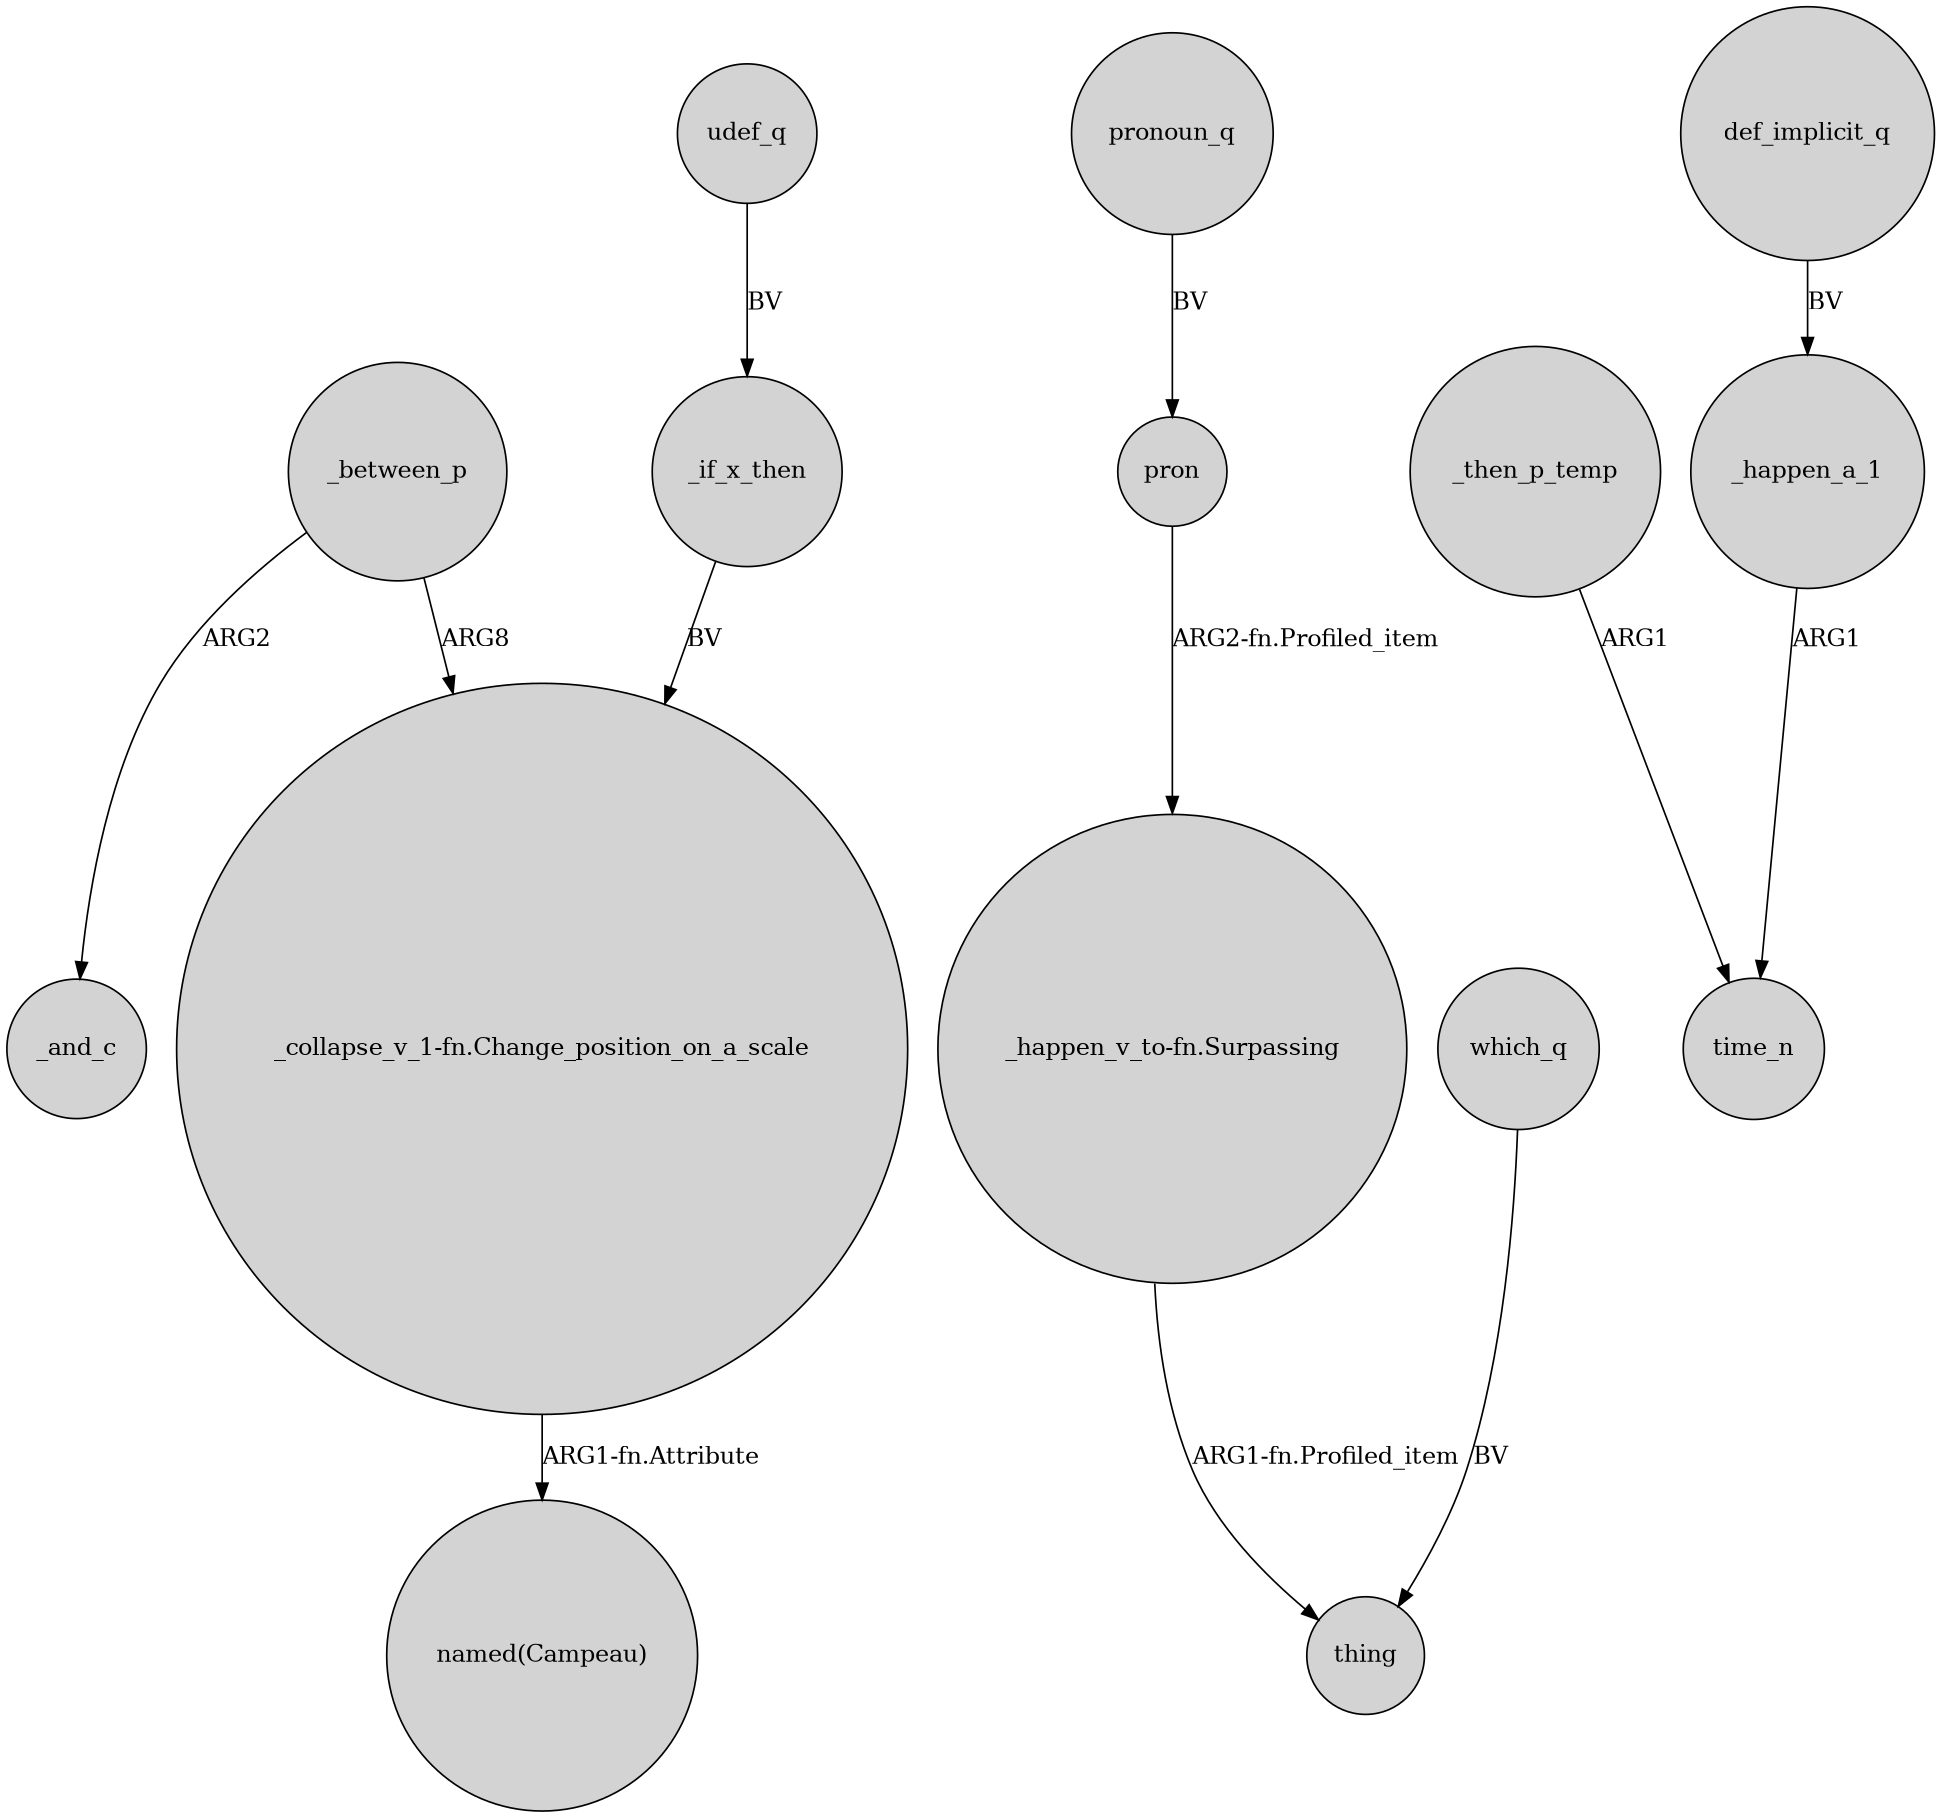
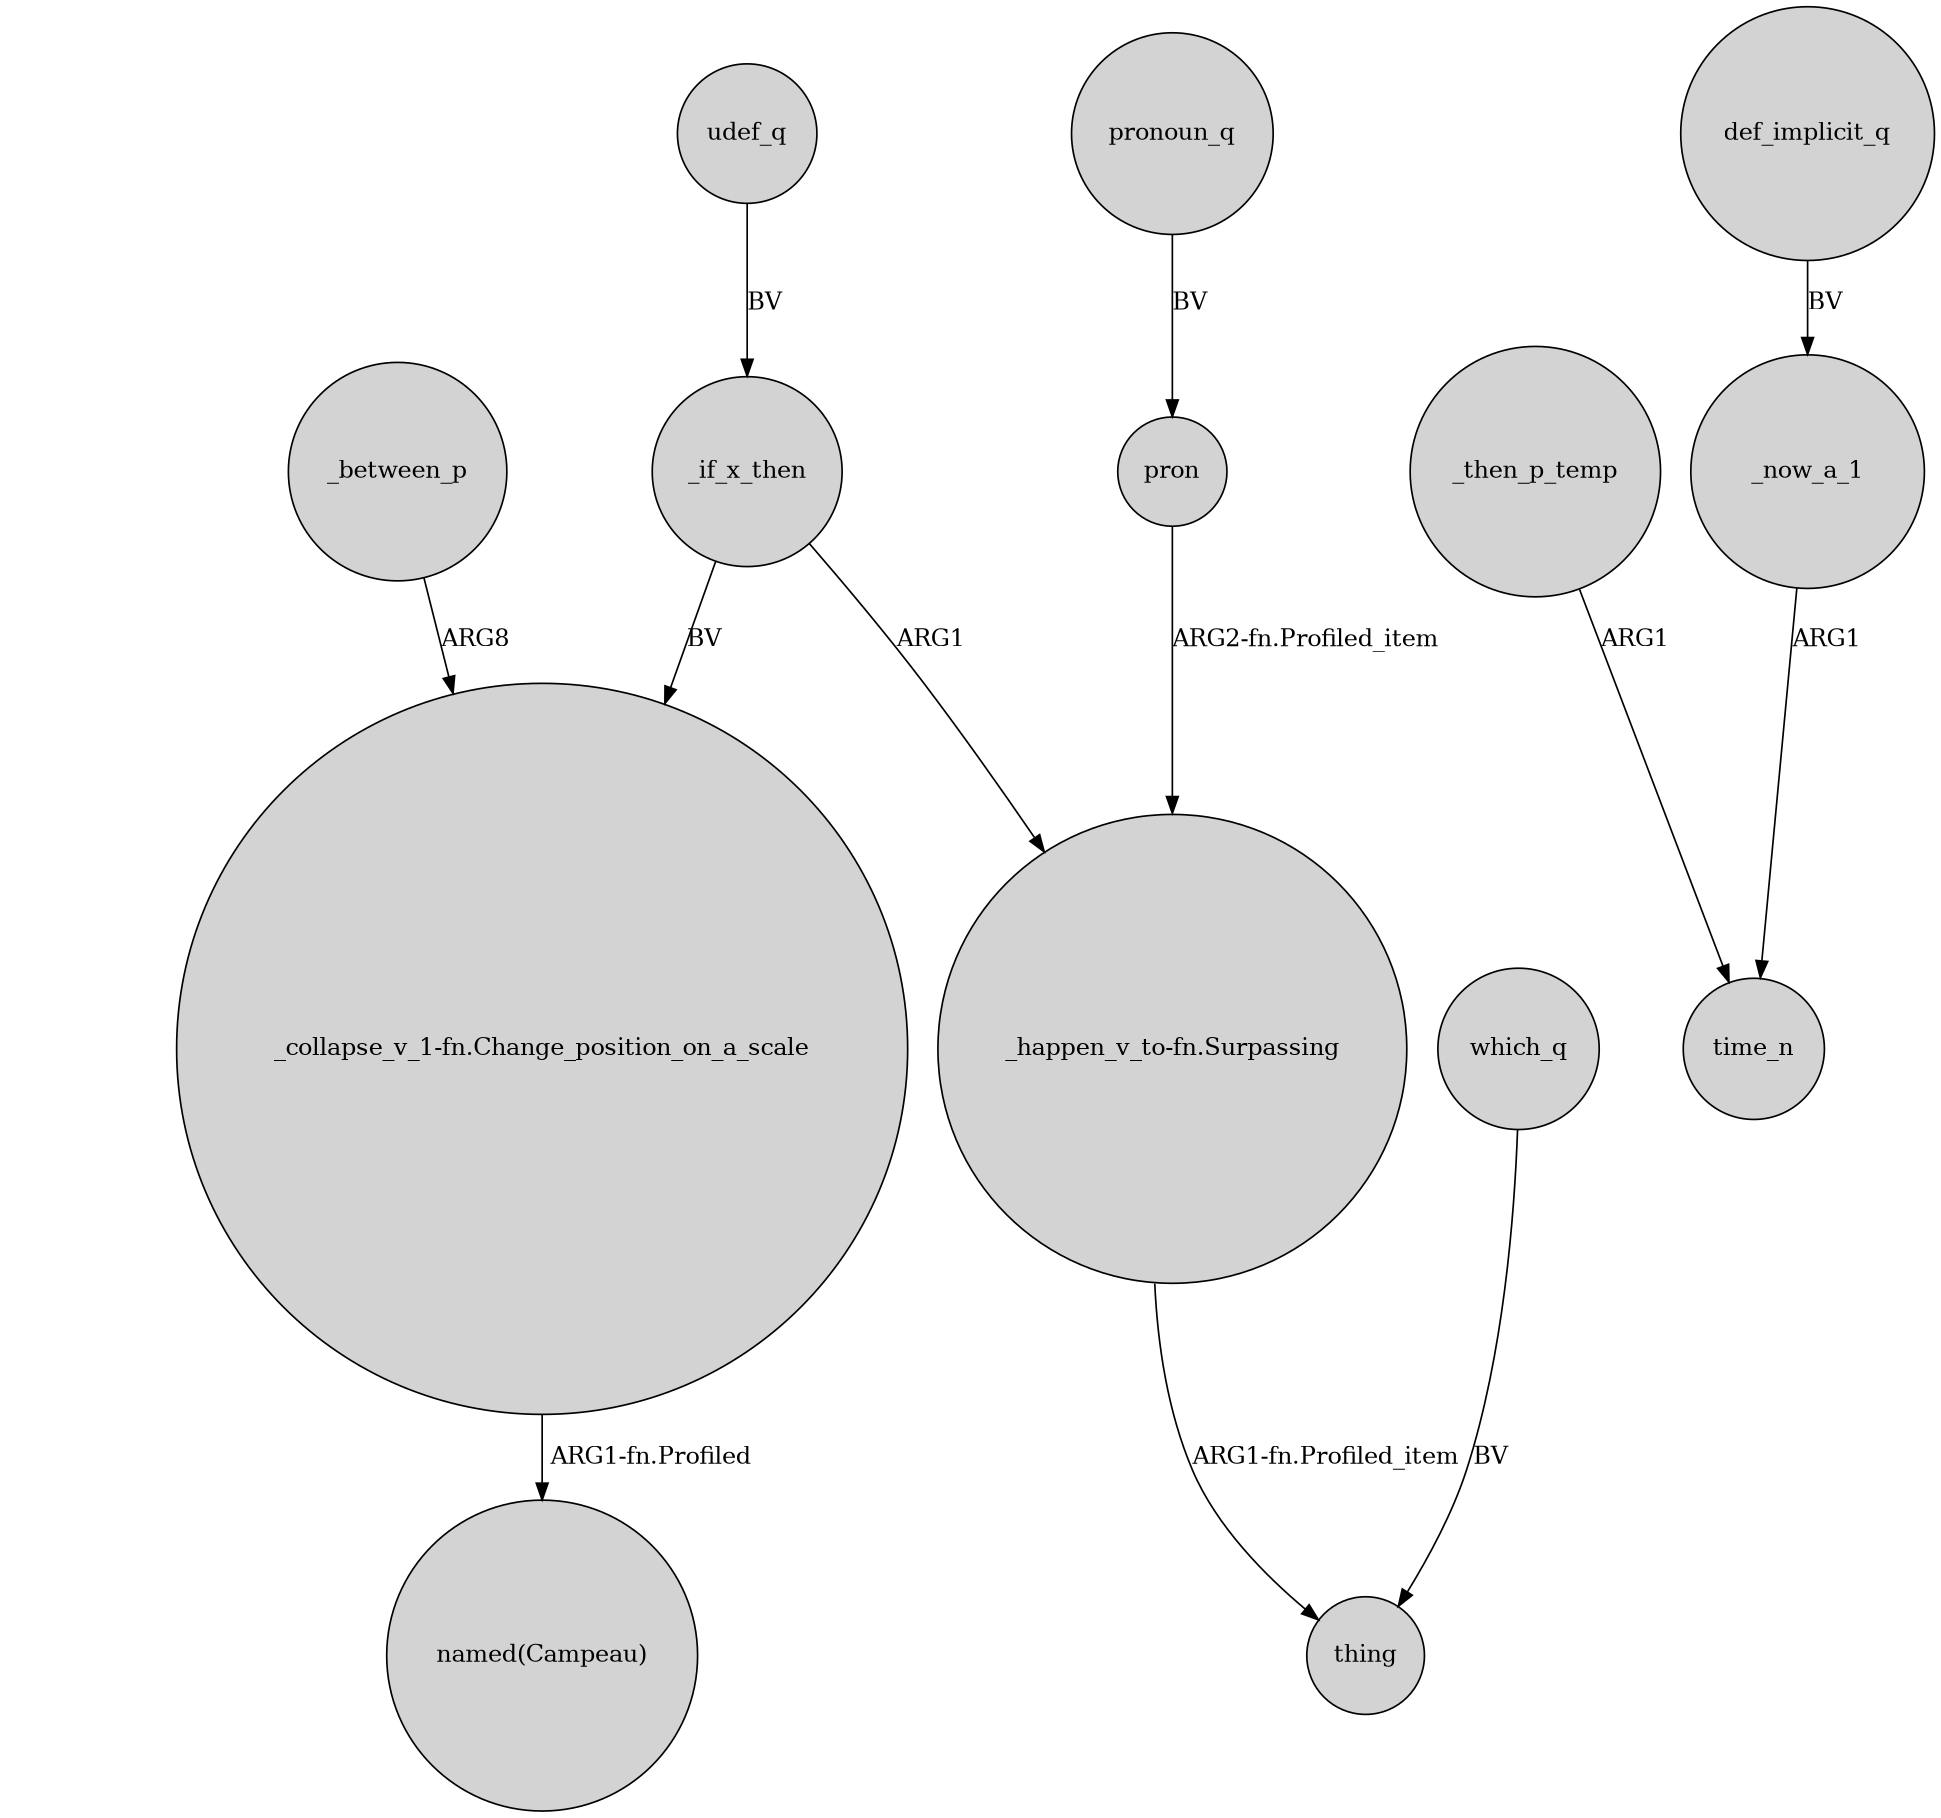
node "_happen_a_1": label "_happen_a_1" -> "_now_a_1"
edge "_if_x_then" -> "_happen_v_to-fn.Surpassing": added, label "ARG1"
node "_and_c": removed
edge "_collapse_v_1-fn.Change_position_on_a_scale" -> "named(Campeau)": label "ARG1-fn.Attribute" -> "ARG1-fn.Profiled"
